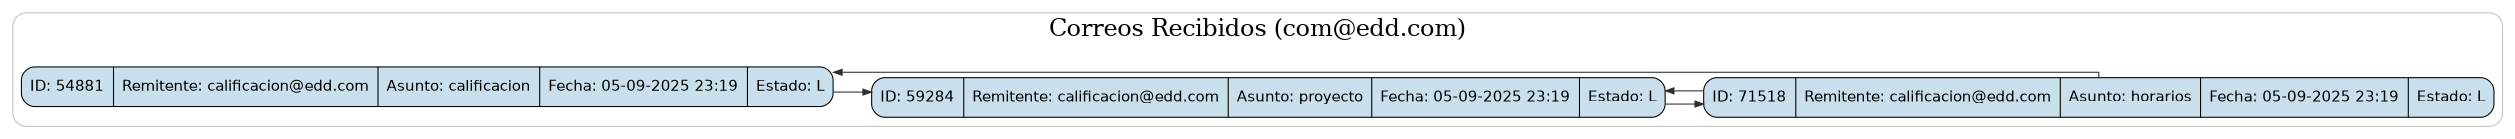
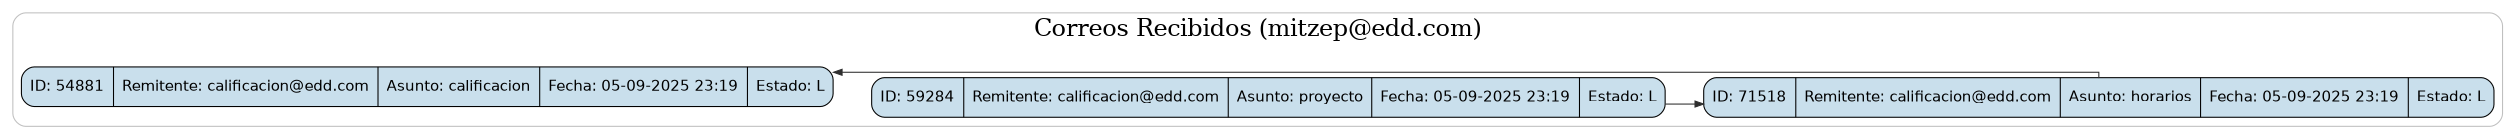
cluster "Correos Recibidos (com@edd.com)": label "Correos Recibidos (com@edd.com)" -> "Correos Recibidos (mitzep@edd.com)"
edge "ID: 71518" -> "ID: 59284": removed
edge "ID: 54881" -> "ID: 59284": removed
